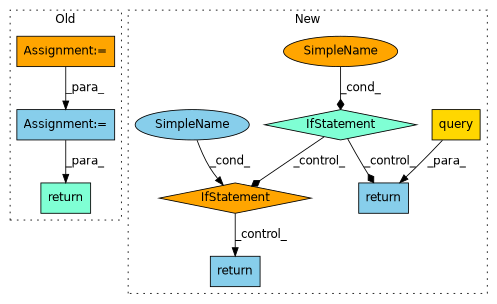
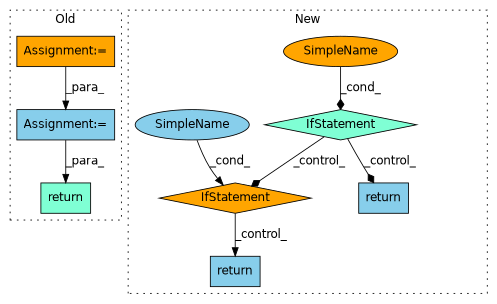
node "query": removed
